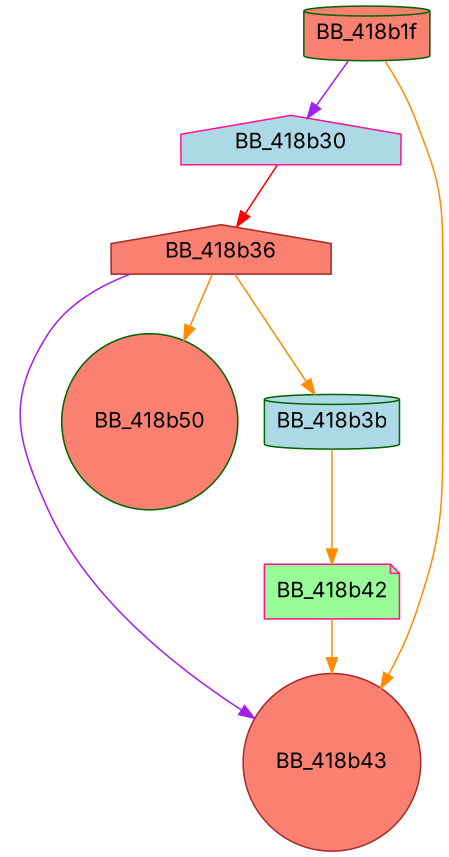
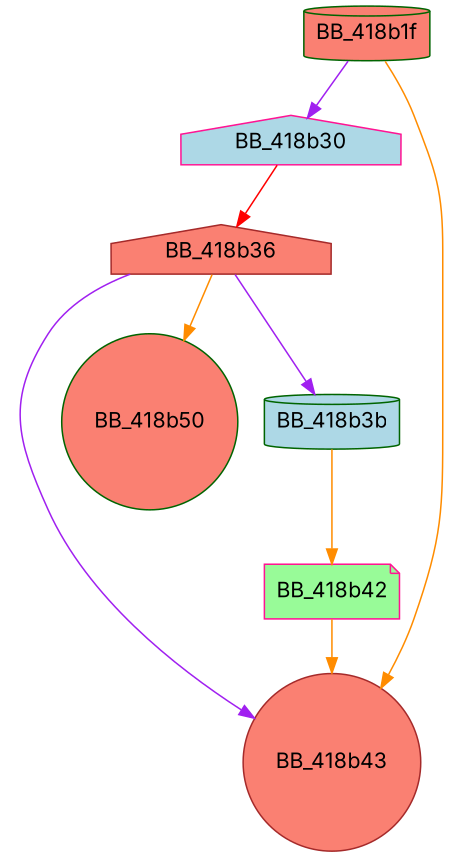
edge "BB_418b36" -> "BB_418b3b": color darkorange -> purple
